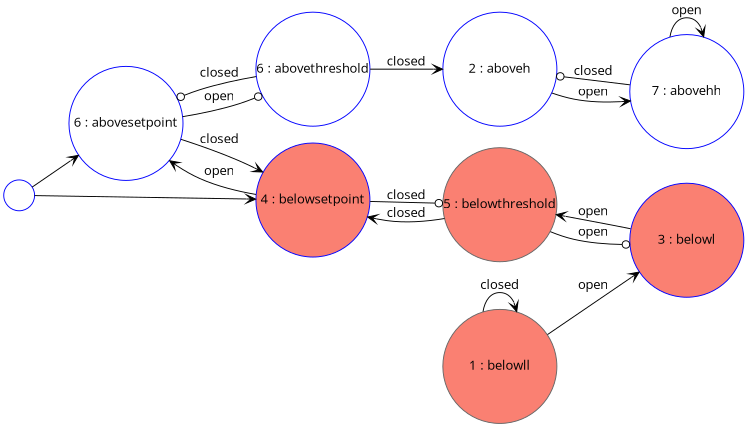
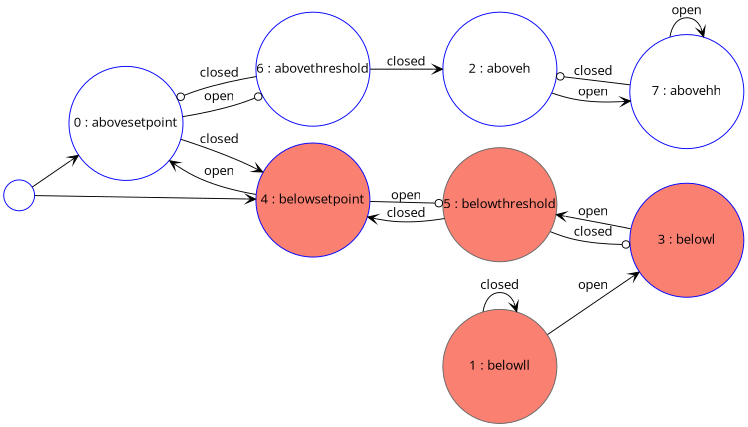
node "6 : abovesetpoint": label "6 : abovesetpoint" -> "0 : abovesetpoint"
edge "4 : belowsetpoint" -> "5 : belowthreshold": label "closed" -> "open"
edge "5 : belowthreshold" -> "3 : belowl": label "open" -> "closed"
